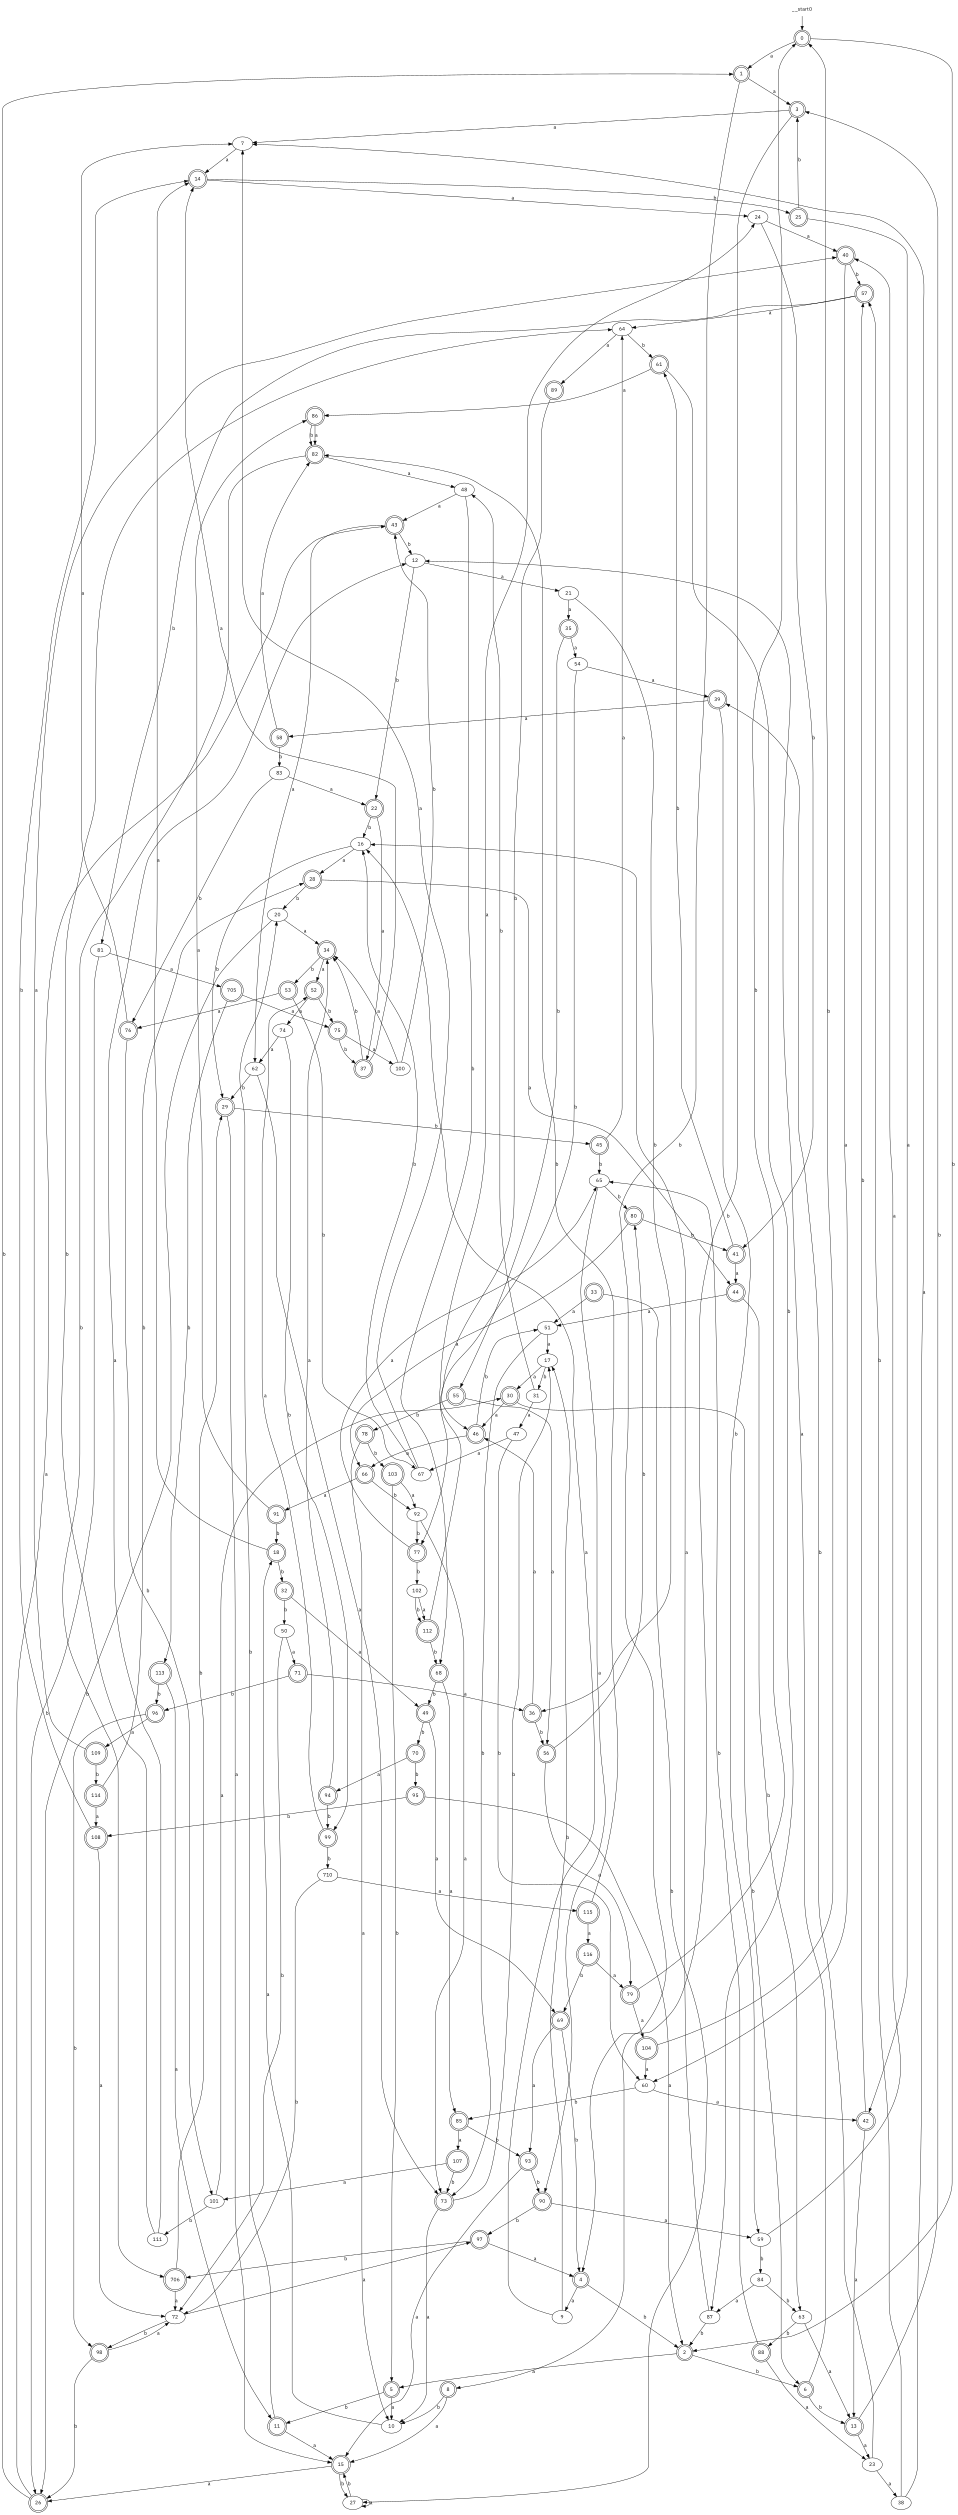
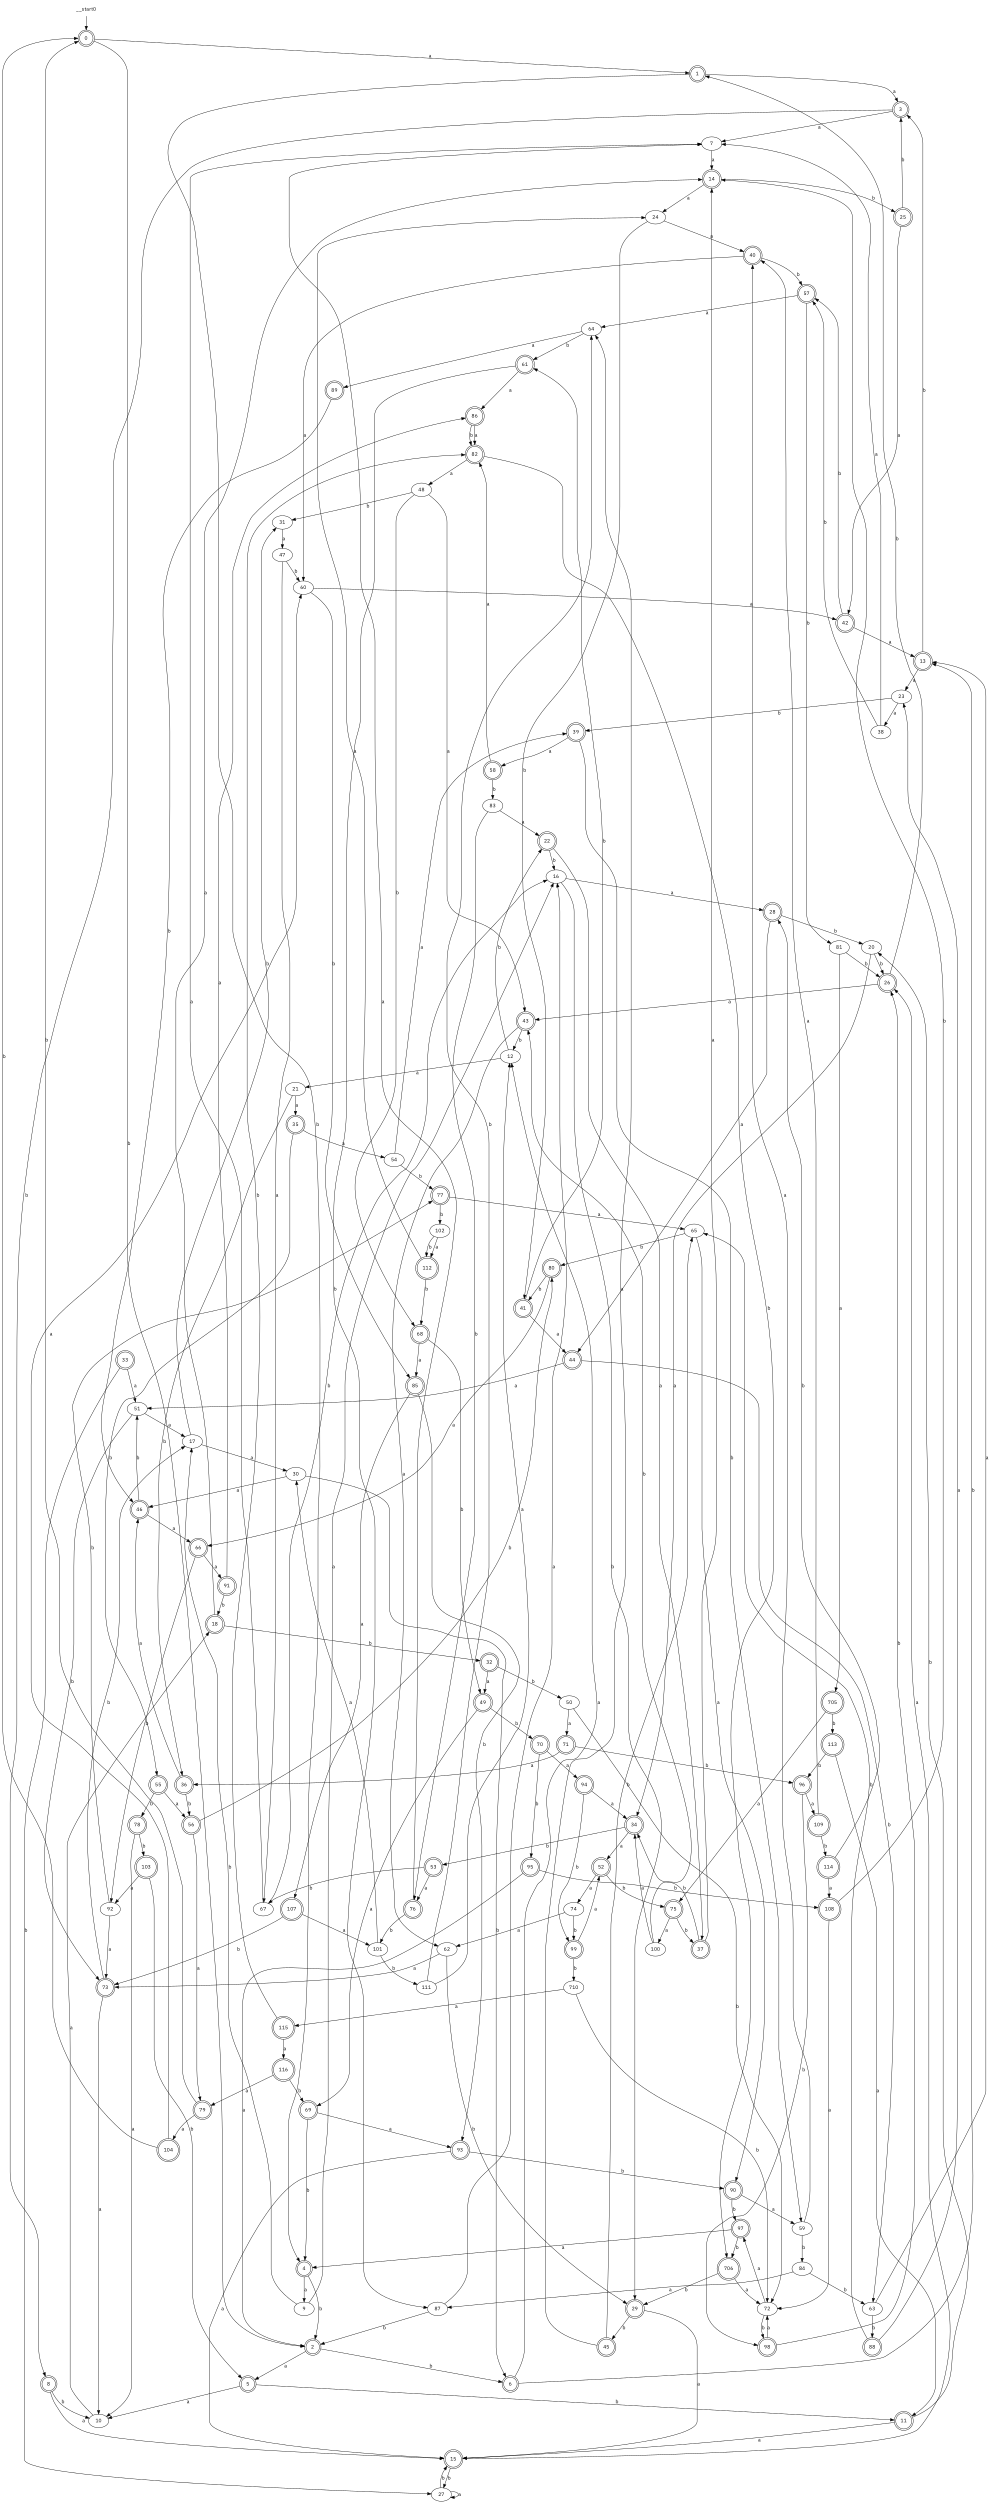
edge "31" -> "48": reversed
node "30": shape doublecircle -> ellipse
